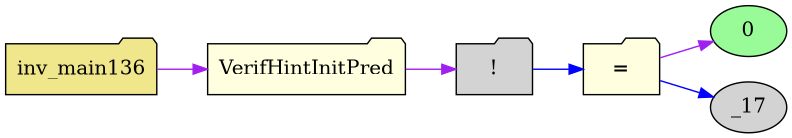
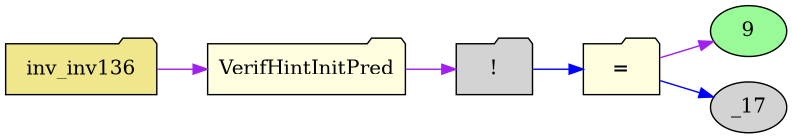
node "0": label "0" -> "9"
node "inv_main136": label "inv_main136" -> "inv_inv136"
